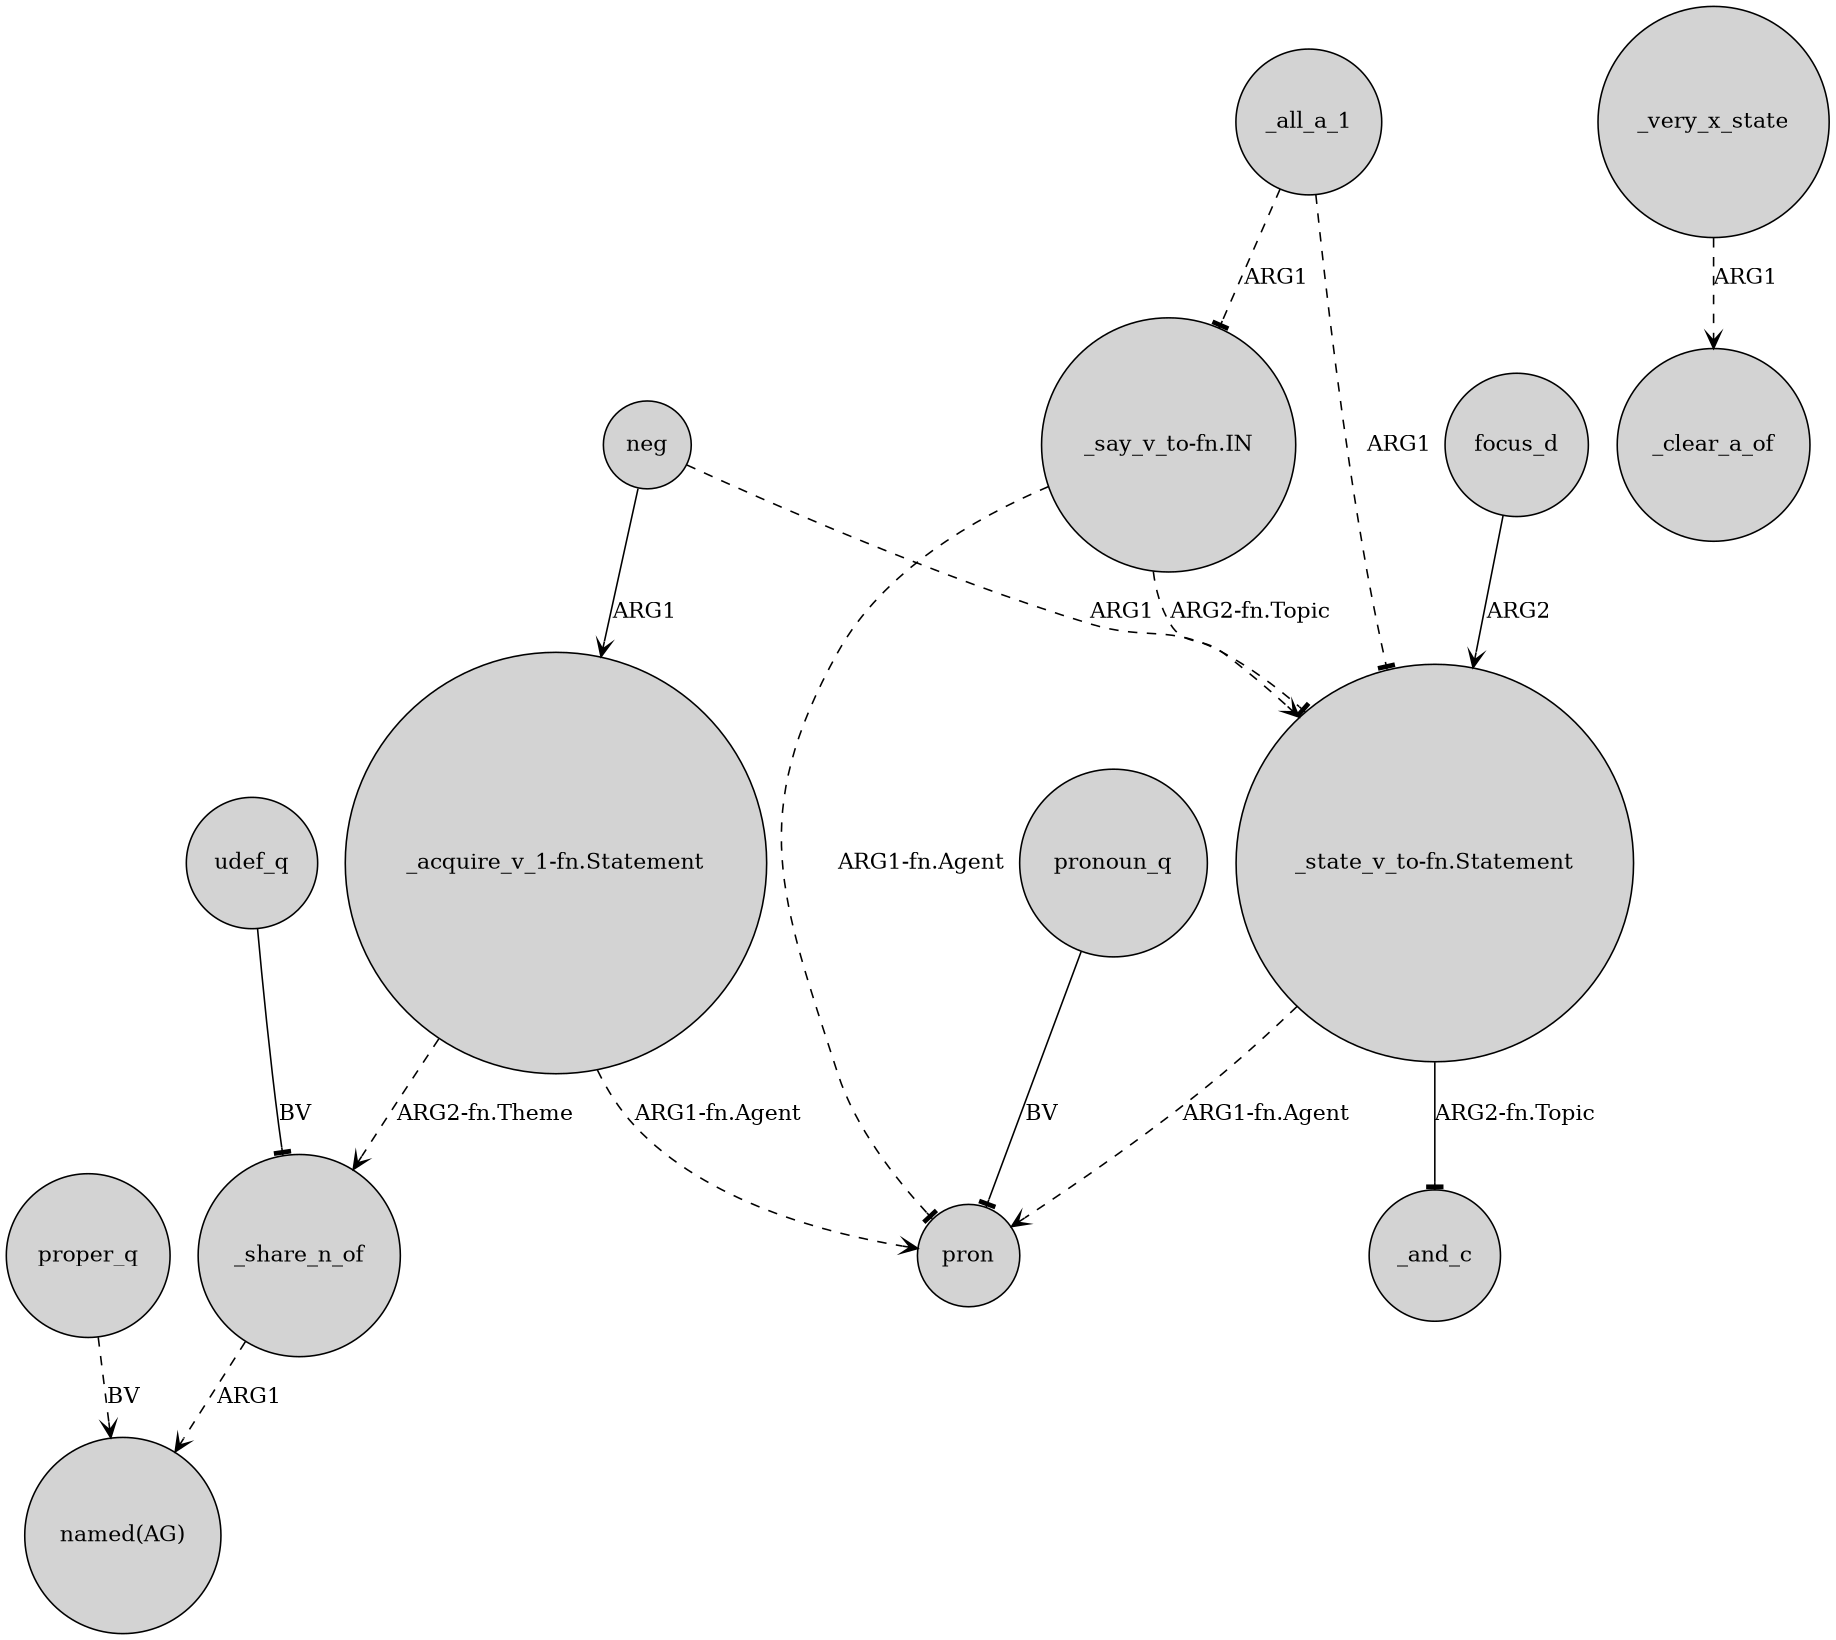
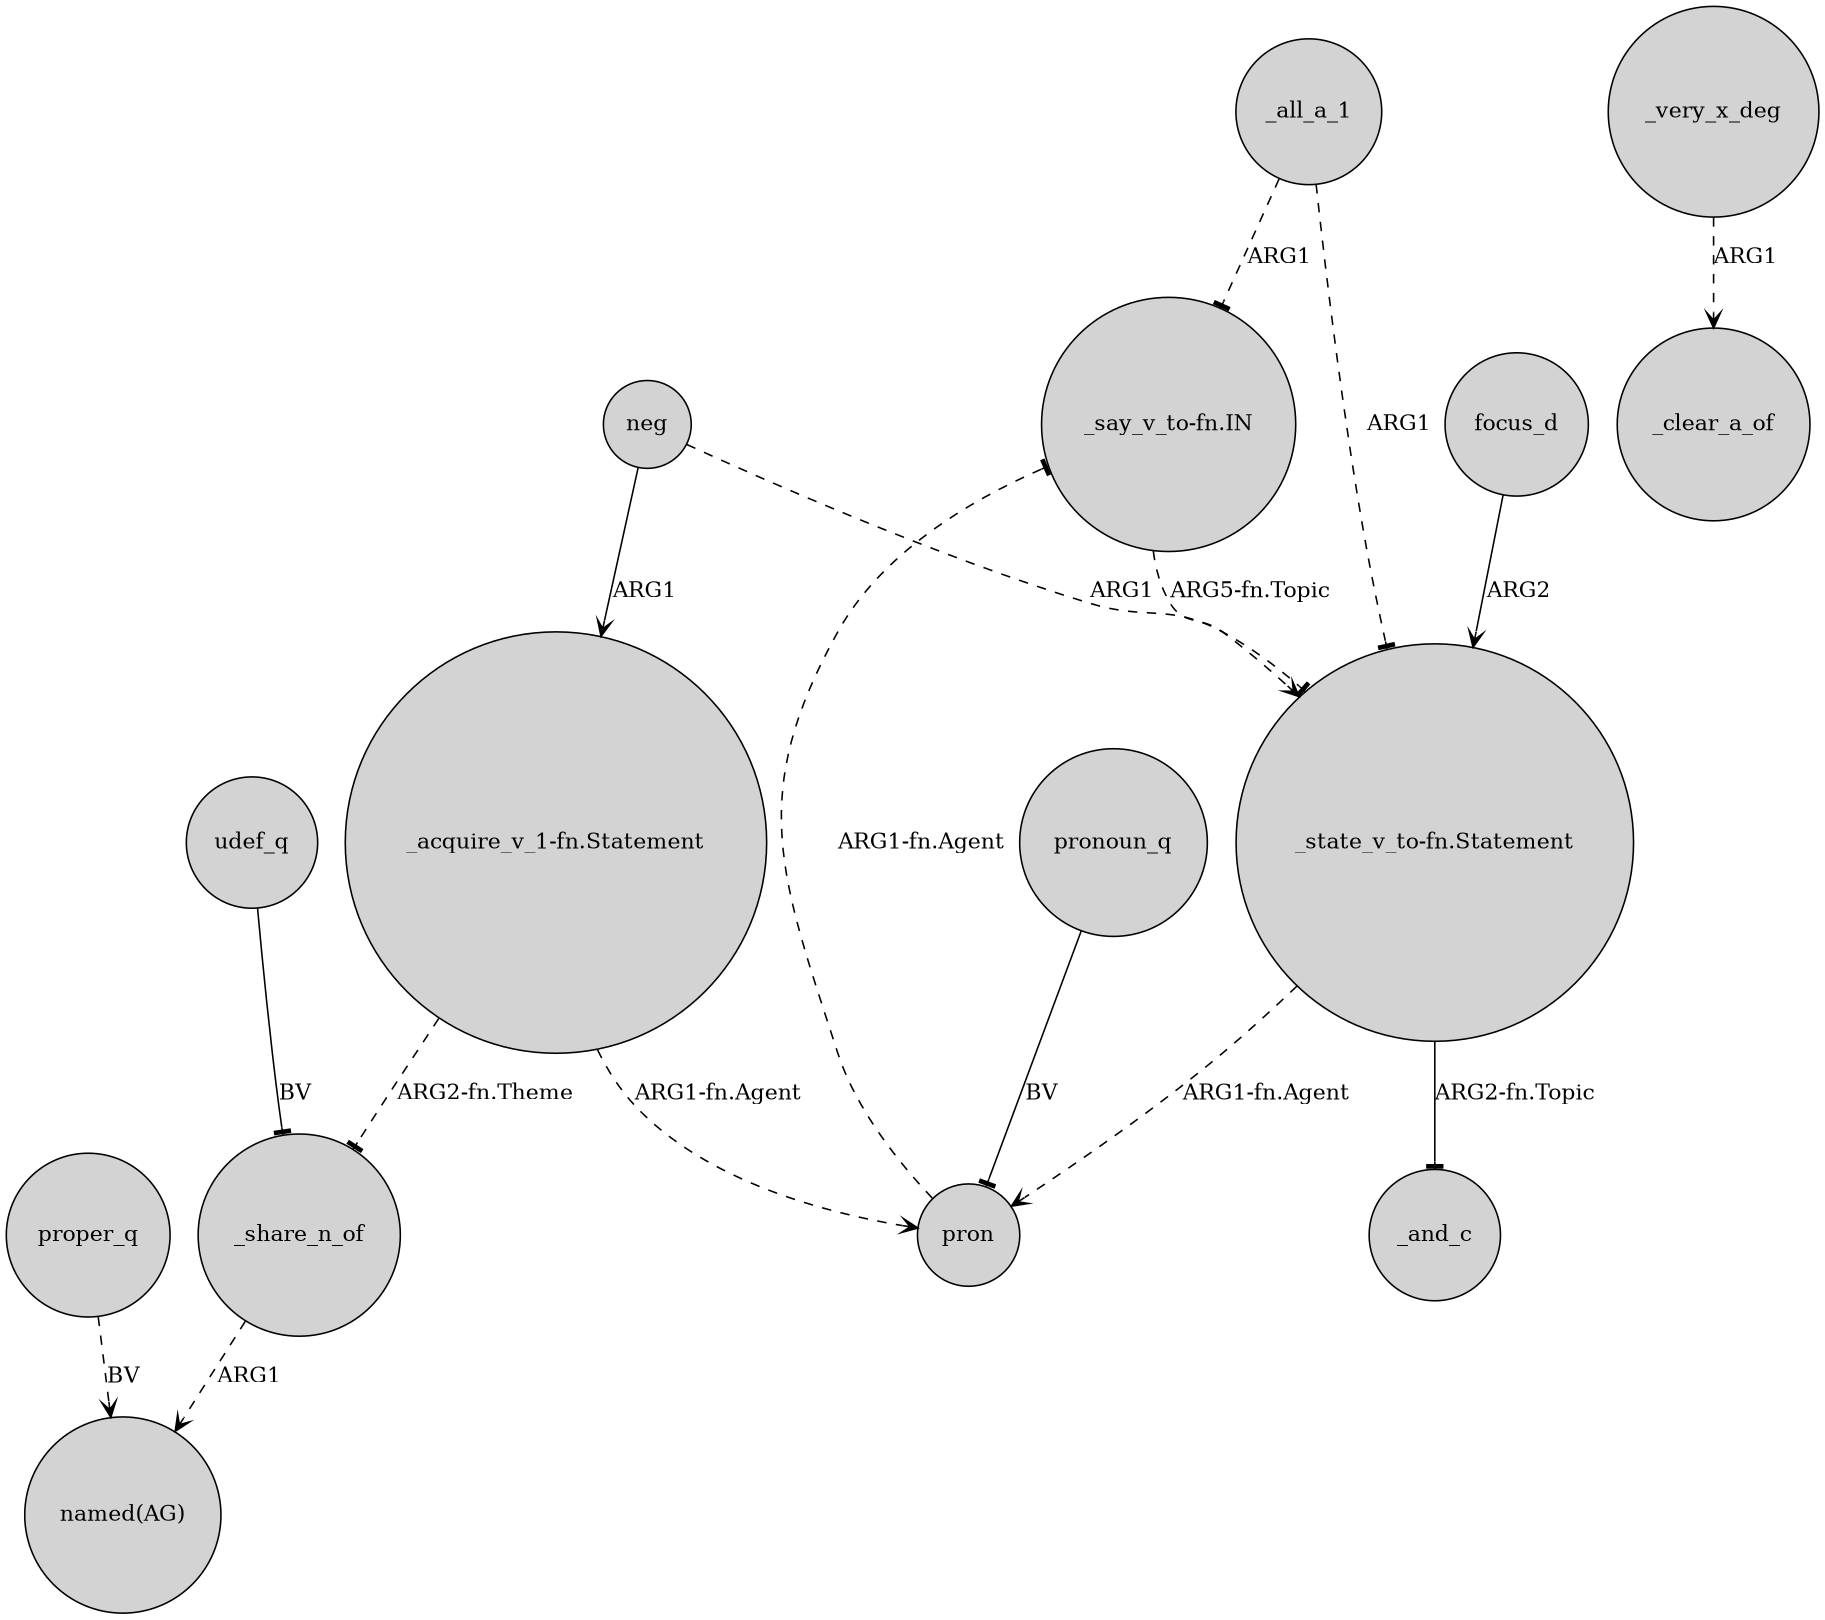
node "_very_x_state": label "_very_x_state" -> "_very_x_deg"
edge "_say_v_to-fn.IN" -> "_state_v_to-fn.Statement": label "ARG2-fn.Topic" -> "ARG5-fn.Topic"
edge "_say_v_to-fn.IN" -> "pron": reversed
edge "_acquire_v_1-fn.Statement" -> "_share_n_of": arrowhead vee -> tee
